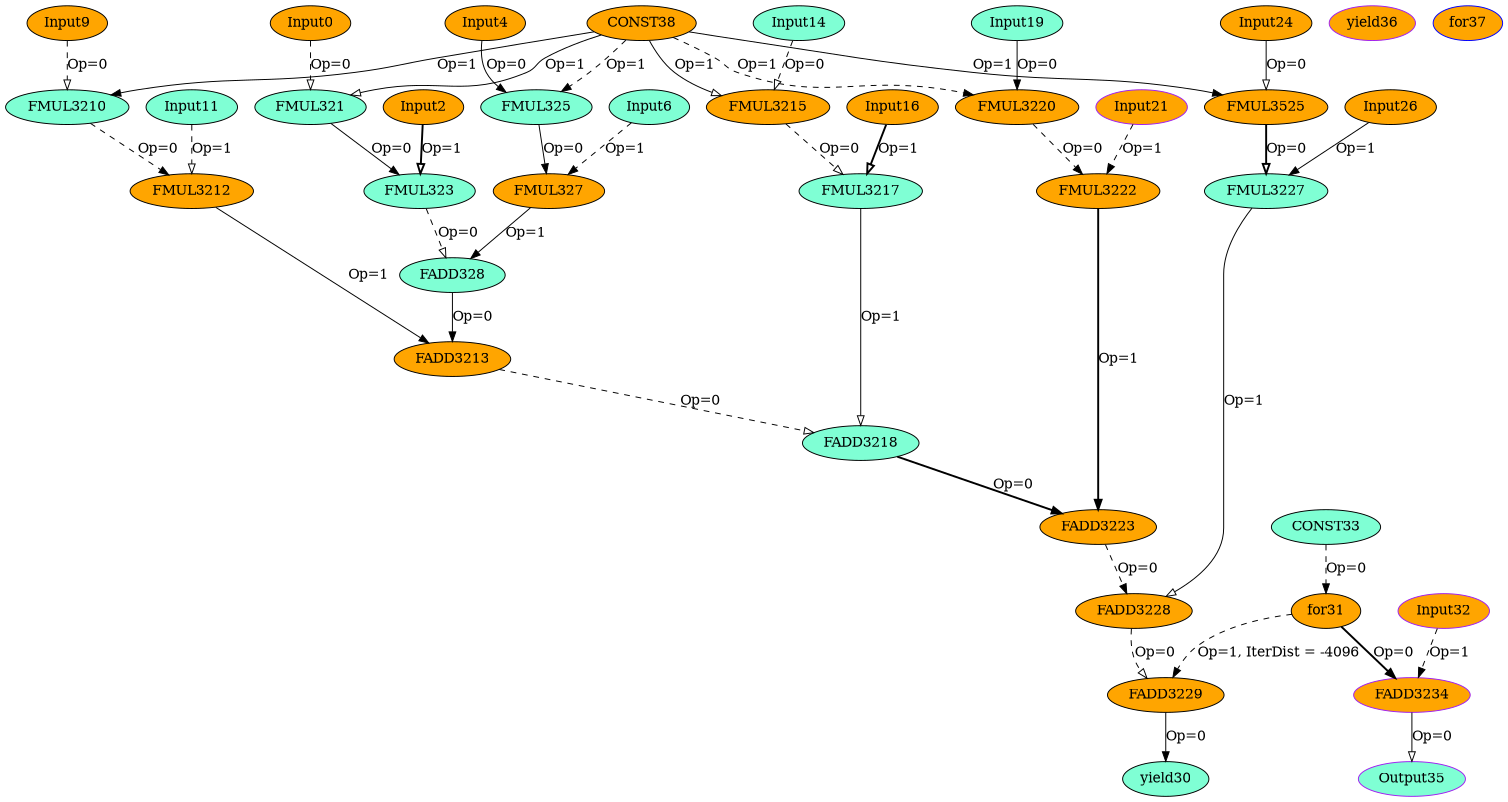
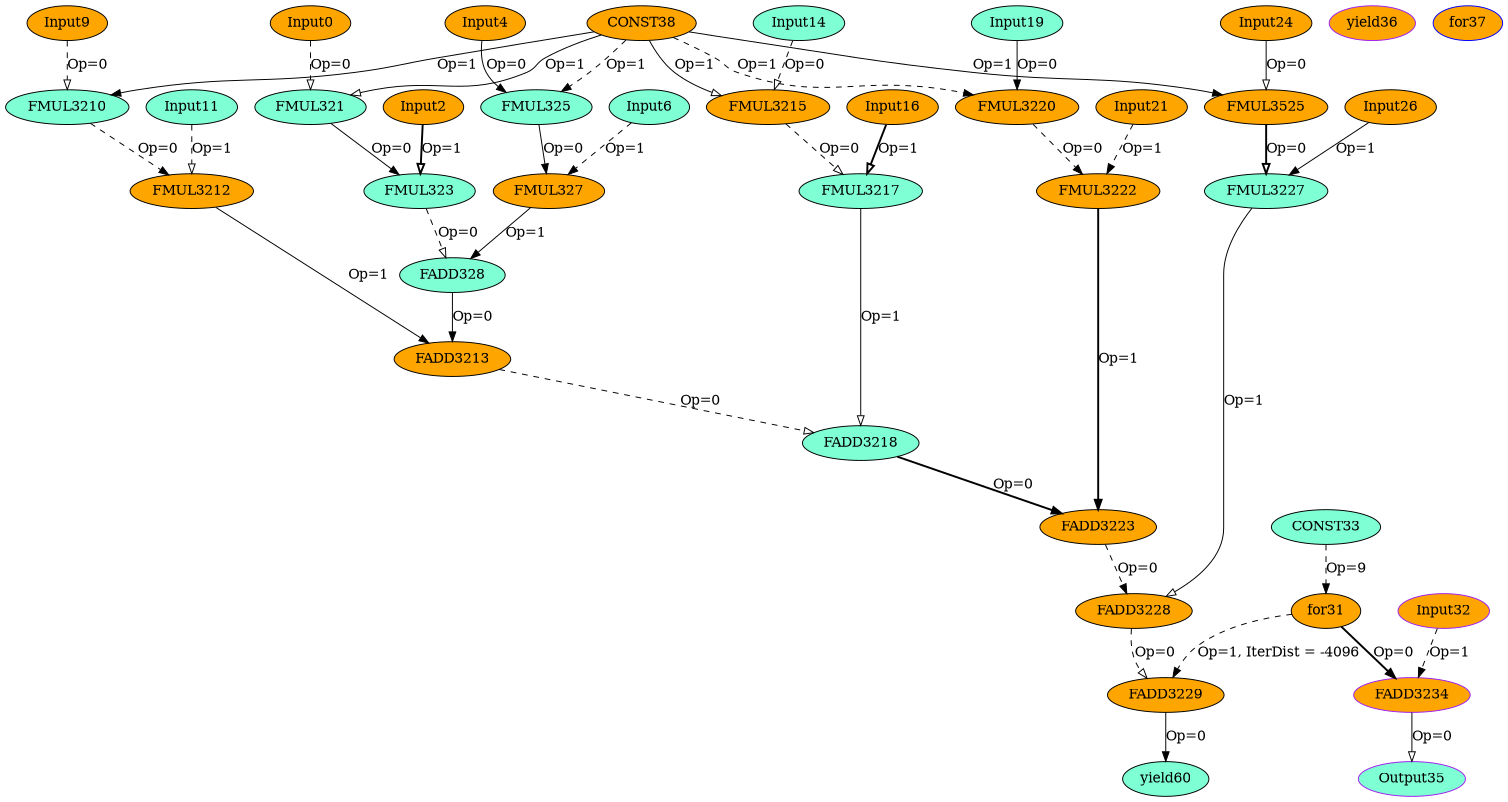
node "Input21": color purple -> black
edge "CONST33" -> "for31": label "Op=0" -> "Op=9"
node "yield30": label "yield30" -> "yield60"
